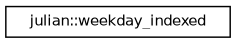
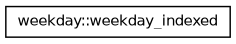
node "julian::weekday_indexed": label "julian::weekday_indexed" -> "weekday::weekday_indexed"
